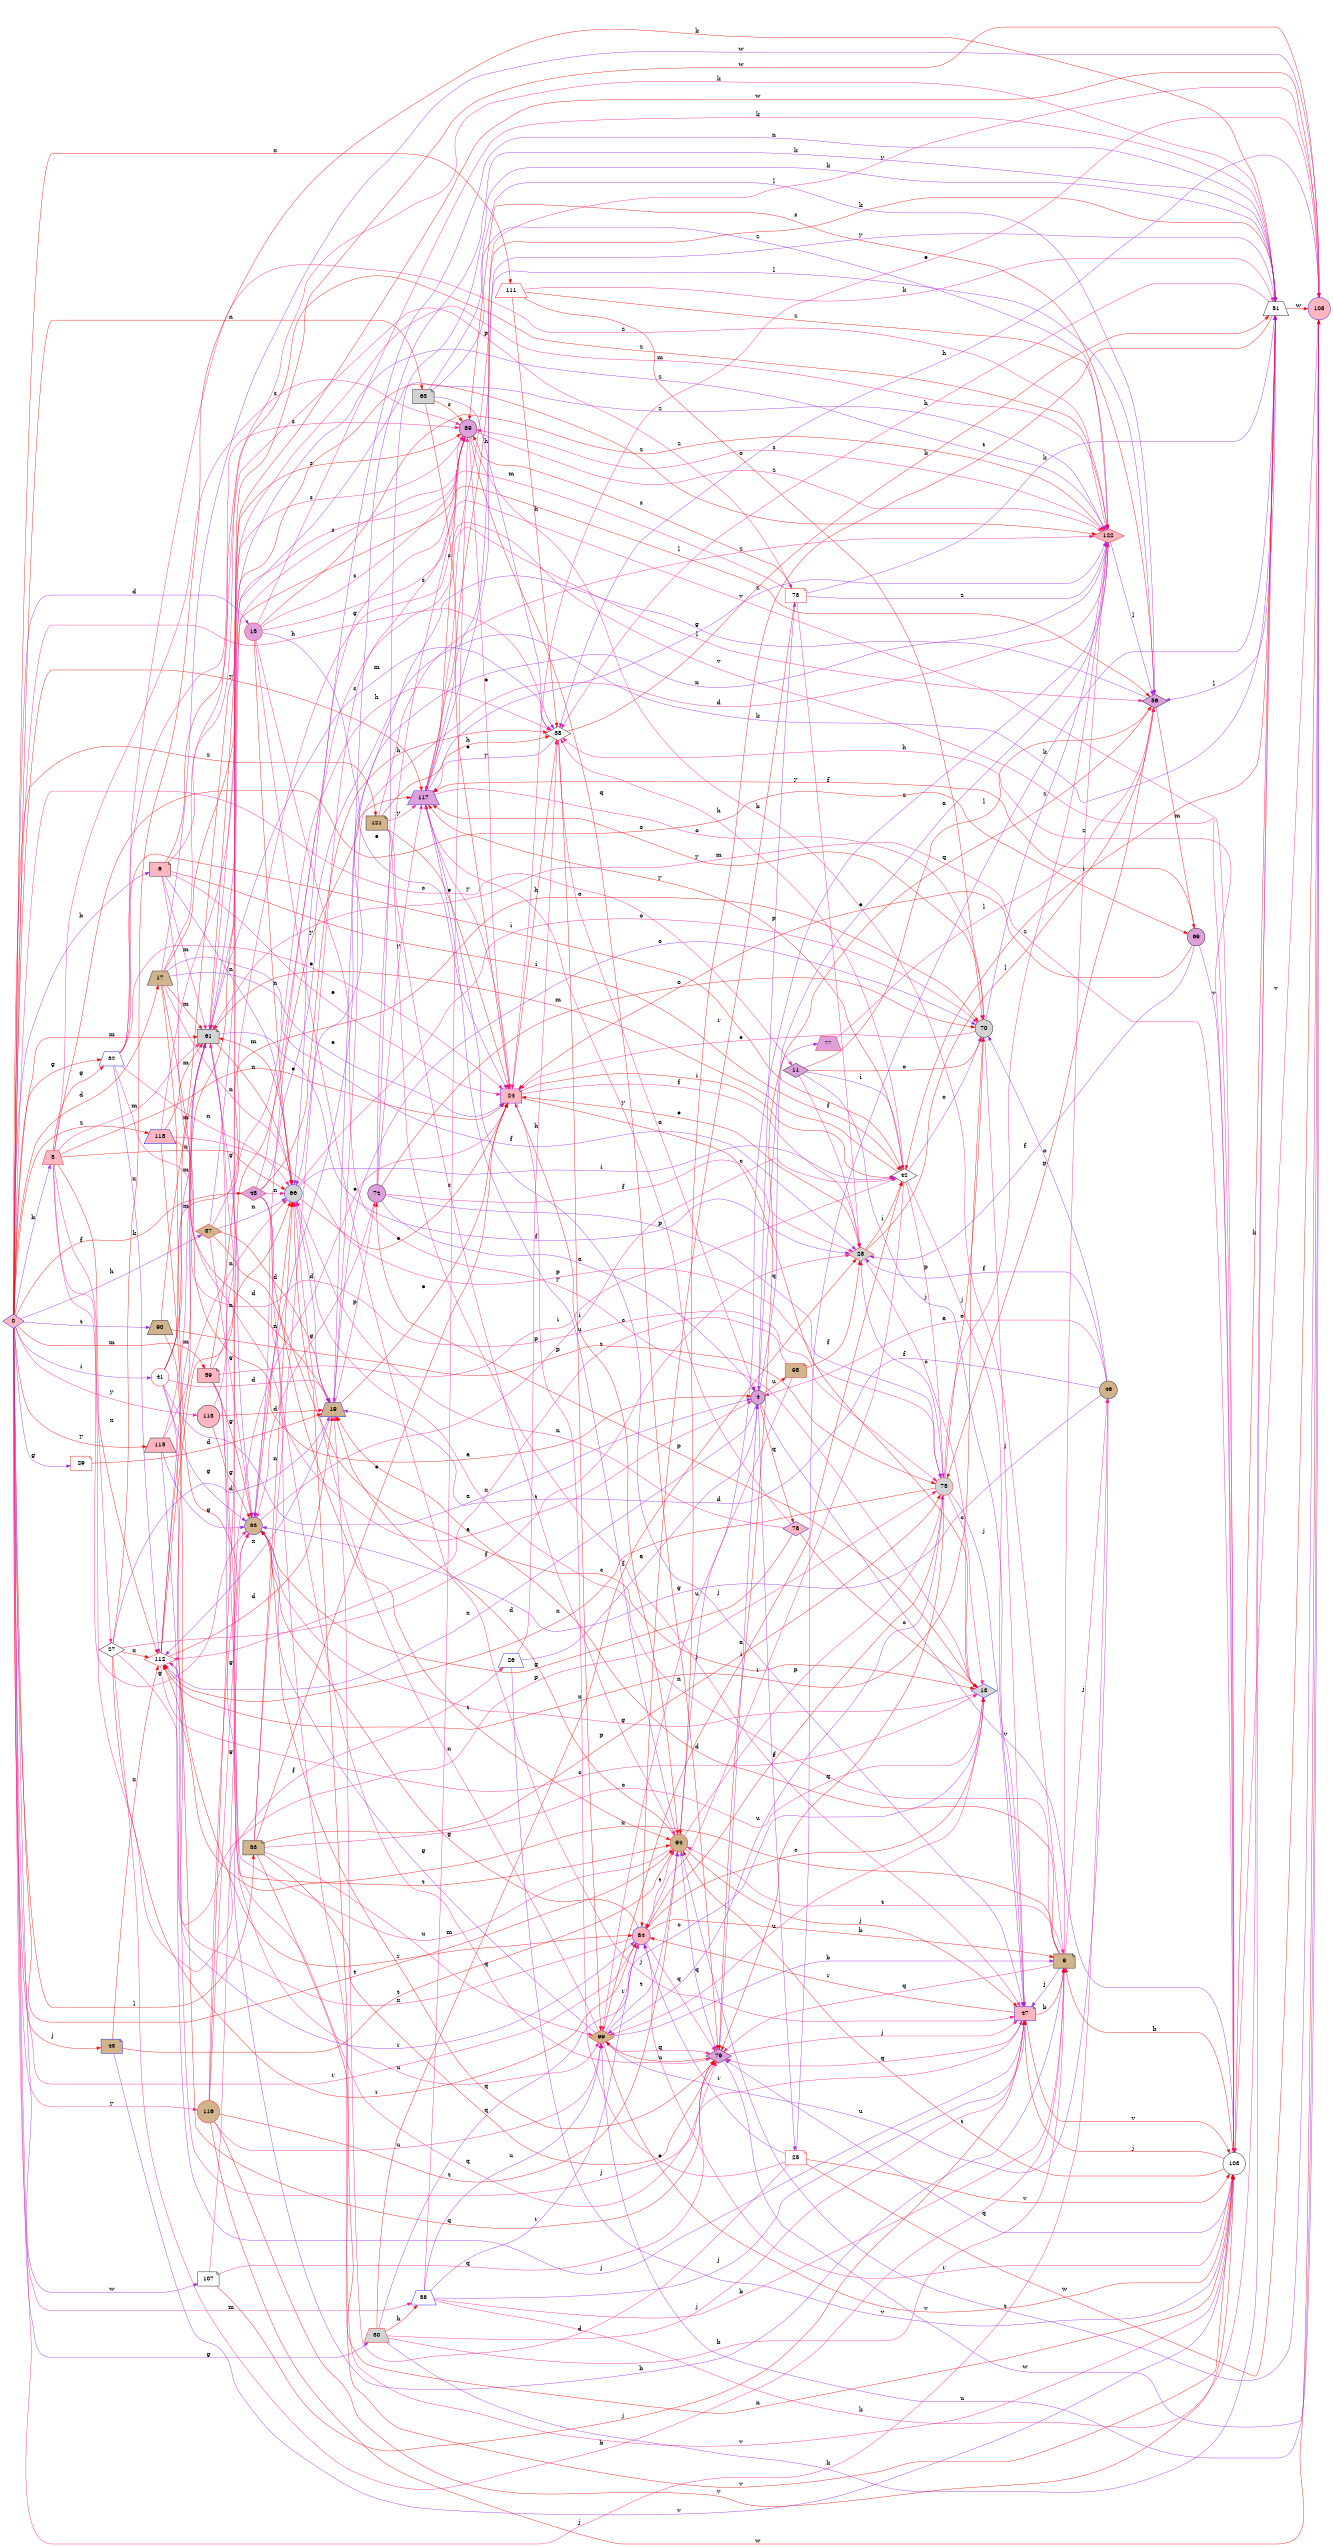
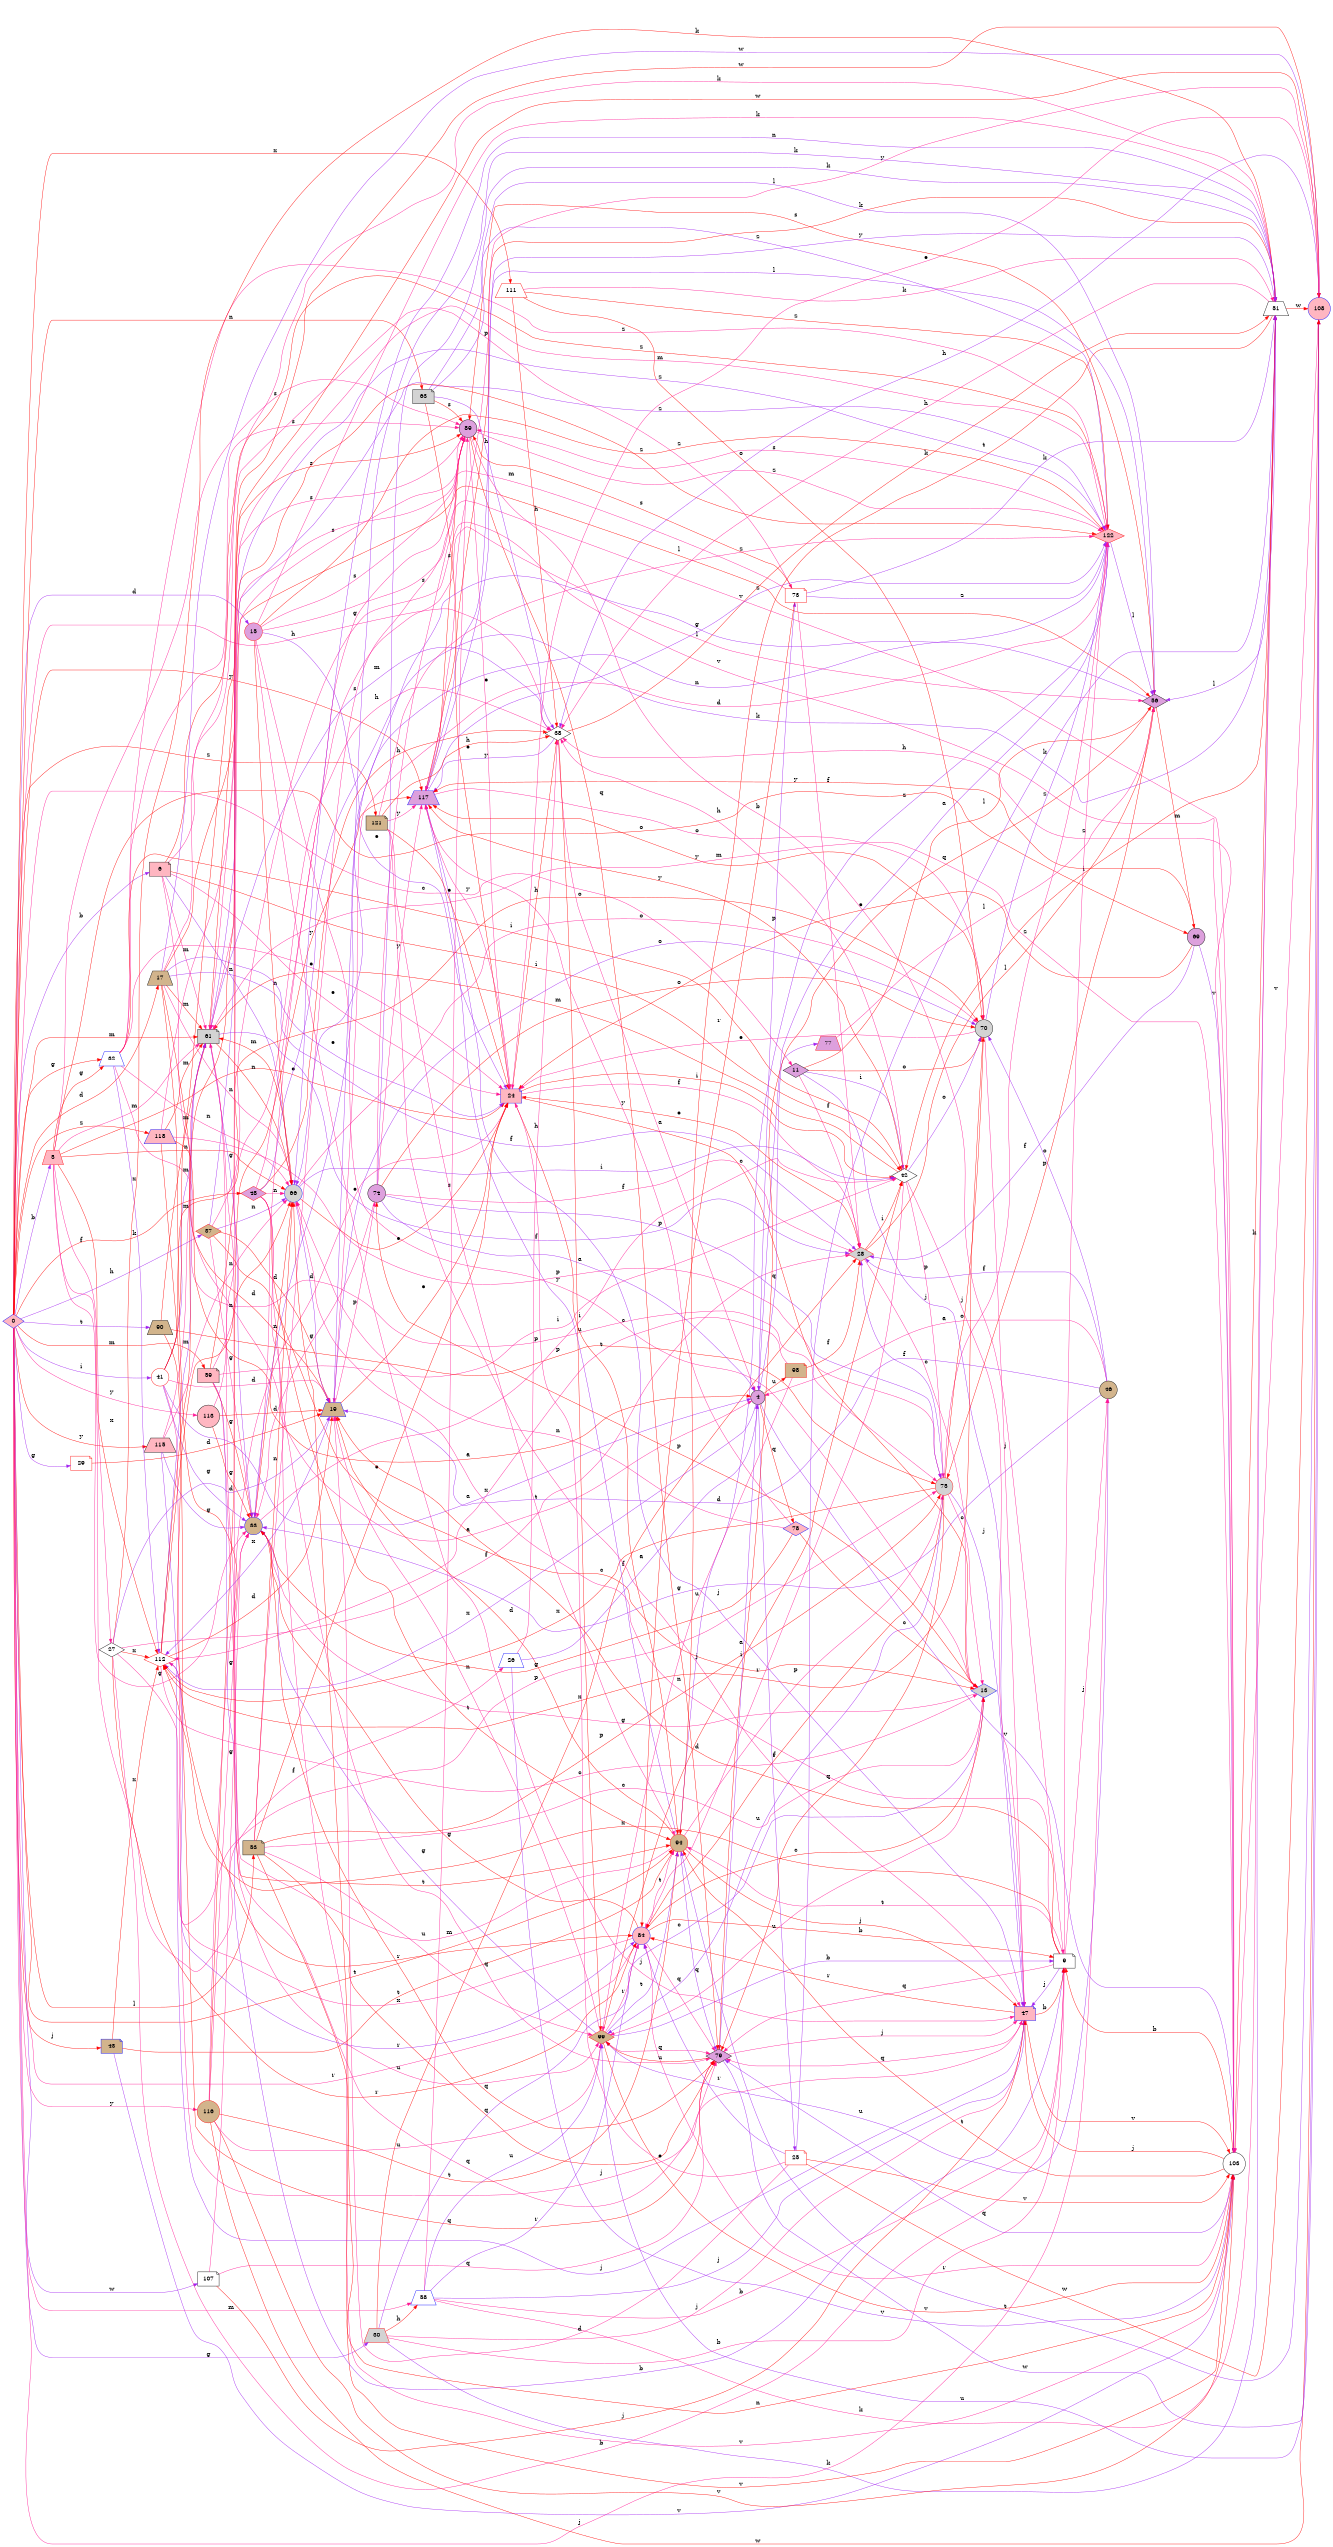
edge "99" -> "66": now "99" -> "19"
node "9": fillcolor tan -> white
